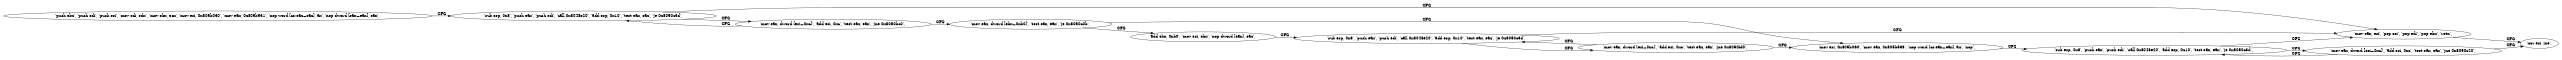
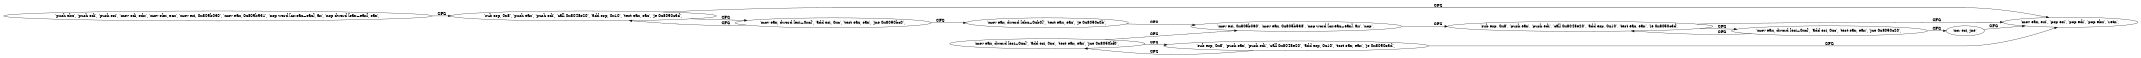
node "'add ebx, 0xb0', 'mov esi, ebx', 'nop dword [eax], eax',": removed
edge "'mov eax, esi', 'pop esi', 'pop edi', 'pop ebx', 'retn'," -> "'xor esi, jne',": reversed
